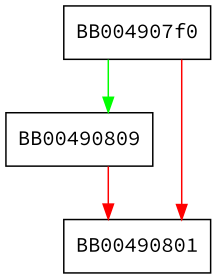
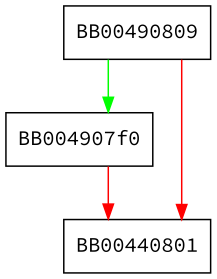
edge "BB004907f0" -> "BB00490809": reversed
node "BB00490801": label "BB00490801" -> "BB00440801"
